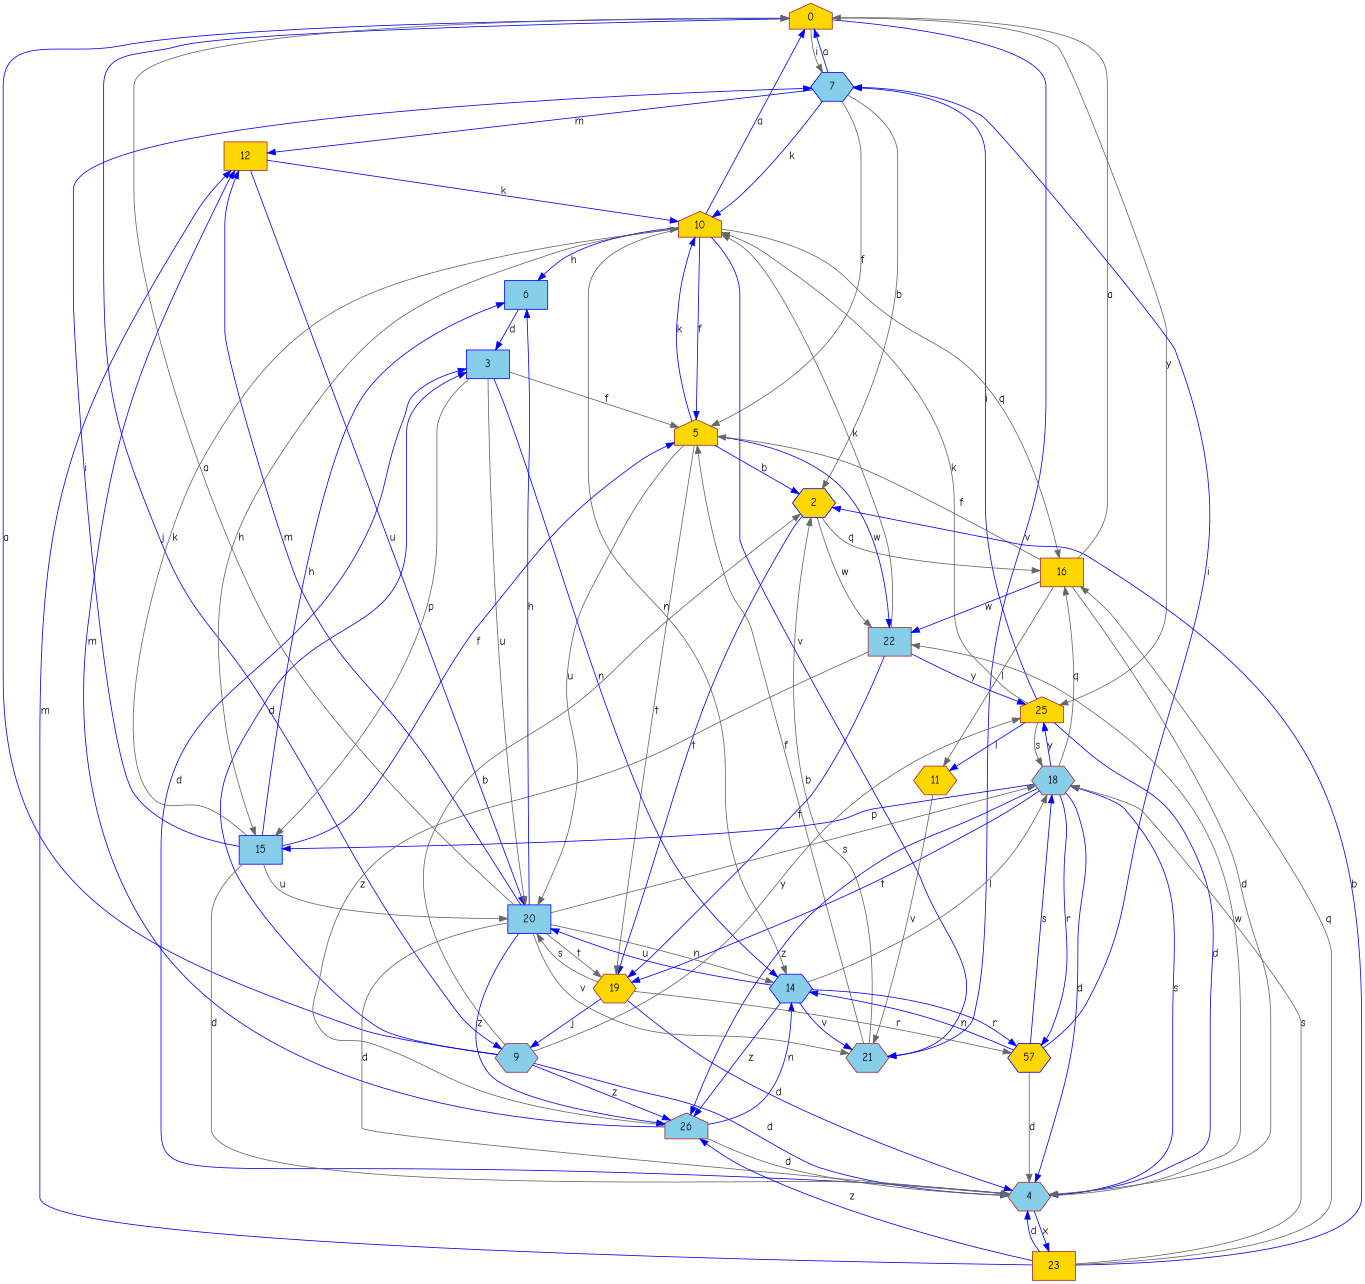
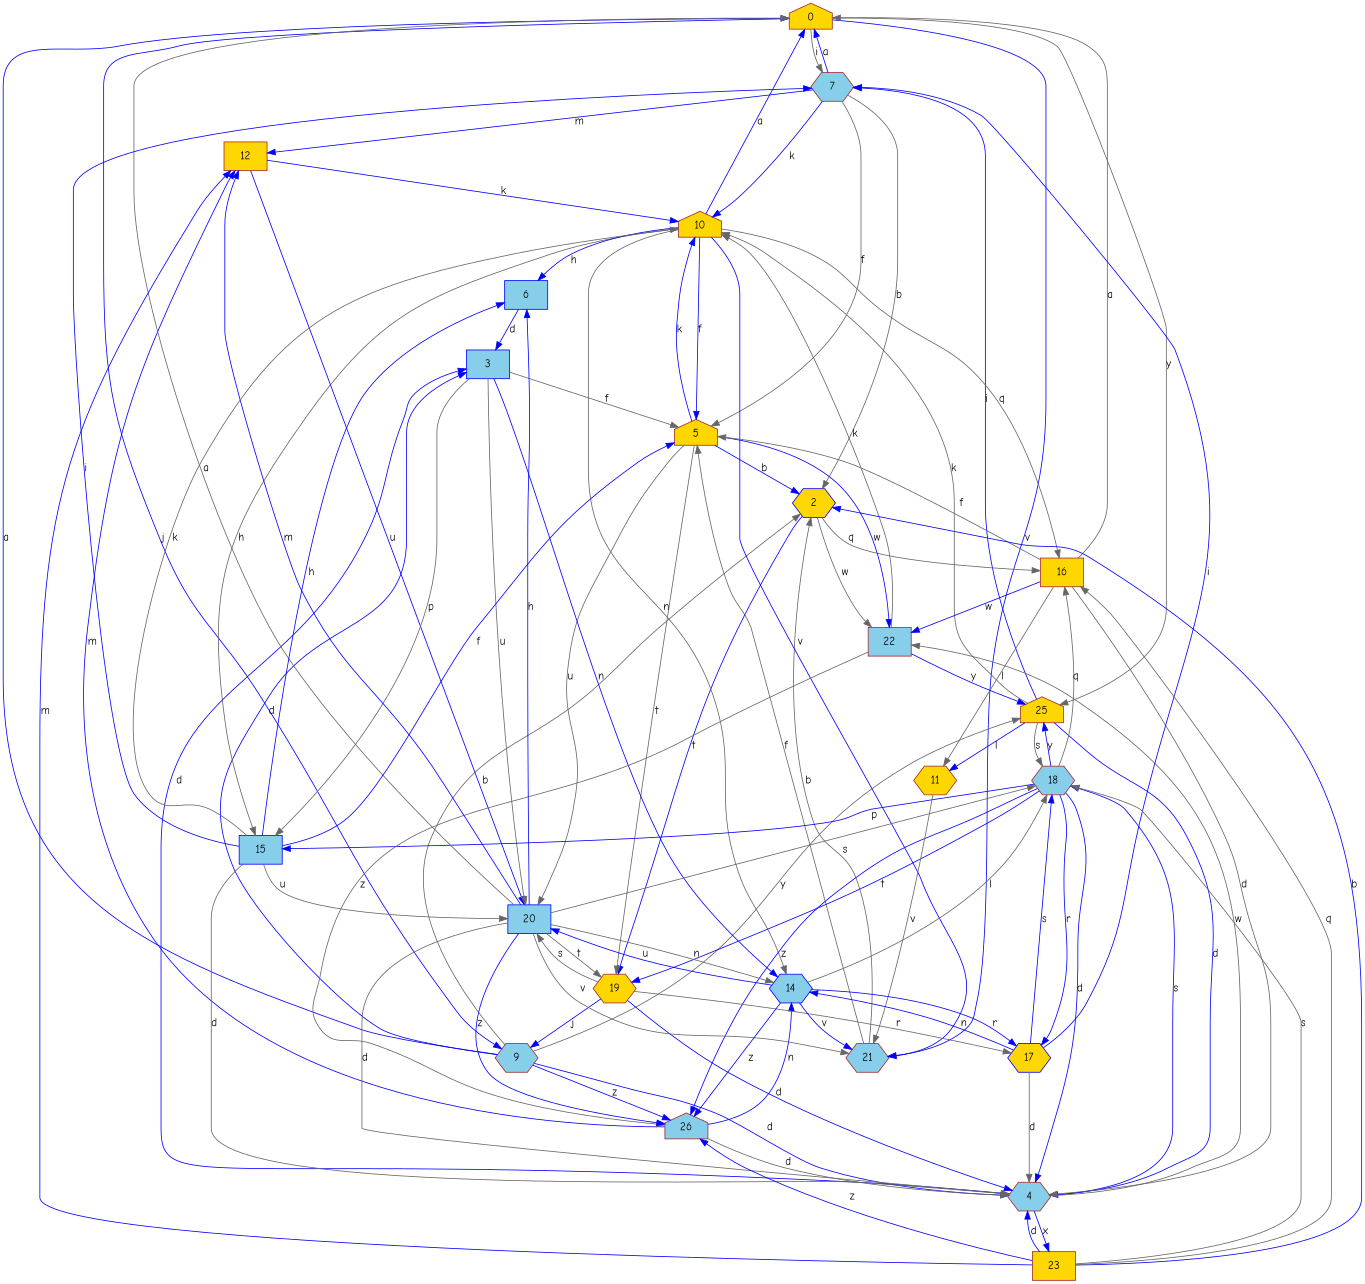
node "7": color blue -> brown
edge "22" -> "19": removed, label "t"
node "57": label "57" -> "17"
